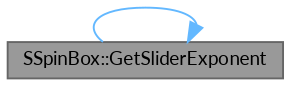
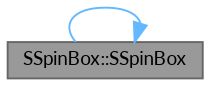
node "SSpinBox::GetSliderExponent": label "SSpinBox::GetSliderExponent" -> "SSpinBox::SSpinBox"
